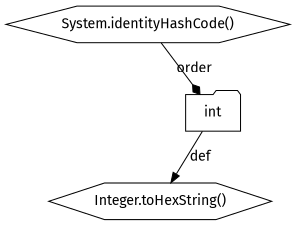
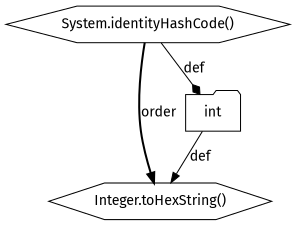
edge "System.identityHashCode()" -> "int": label "order" -> "def"
edge "System.identityHashCode()" -> "Integer.toHexString()": added, label "order"
